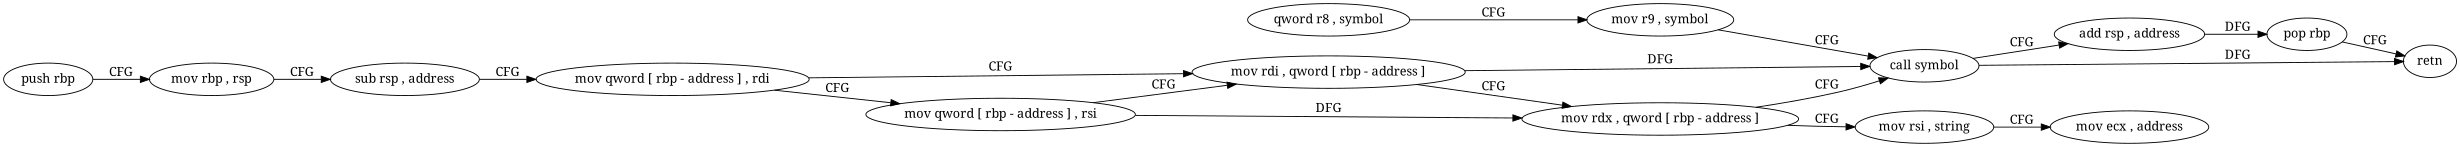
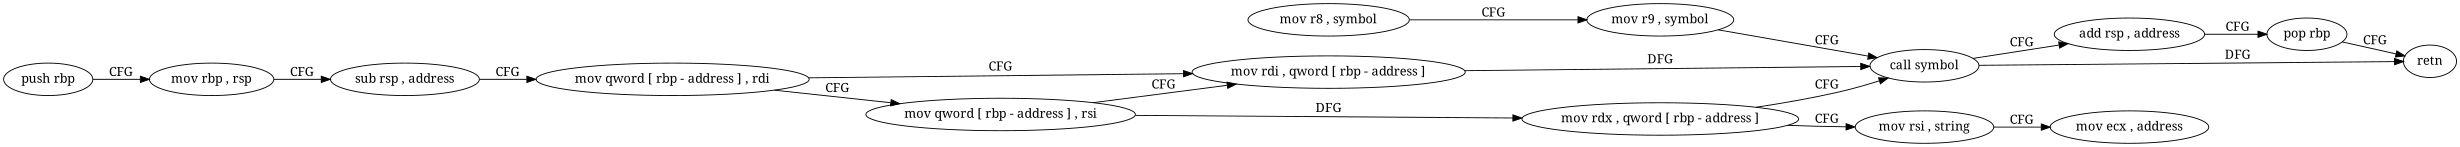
node "qword r8 , symbol": label "qword r8 , symbol" -> "mov r8 , symbol"
edge "add rsp , address" -> "pop rbp": label "DFG" -> "CFG"
edge "mov rdi , qword [ rbp - address ]" -> "mov rdx , qword [ rbp - address ]": removed, label "CFG"
